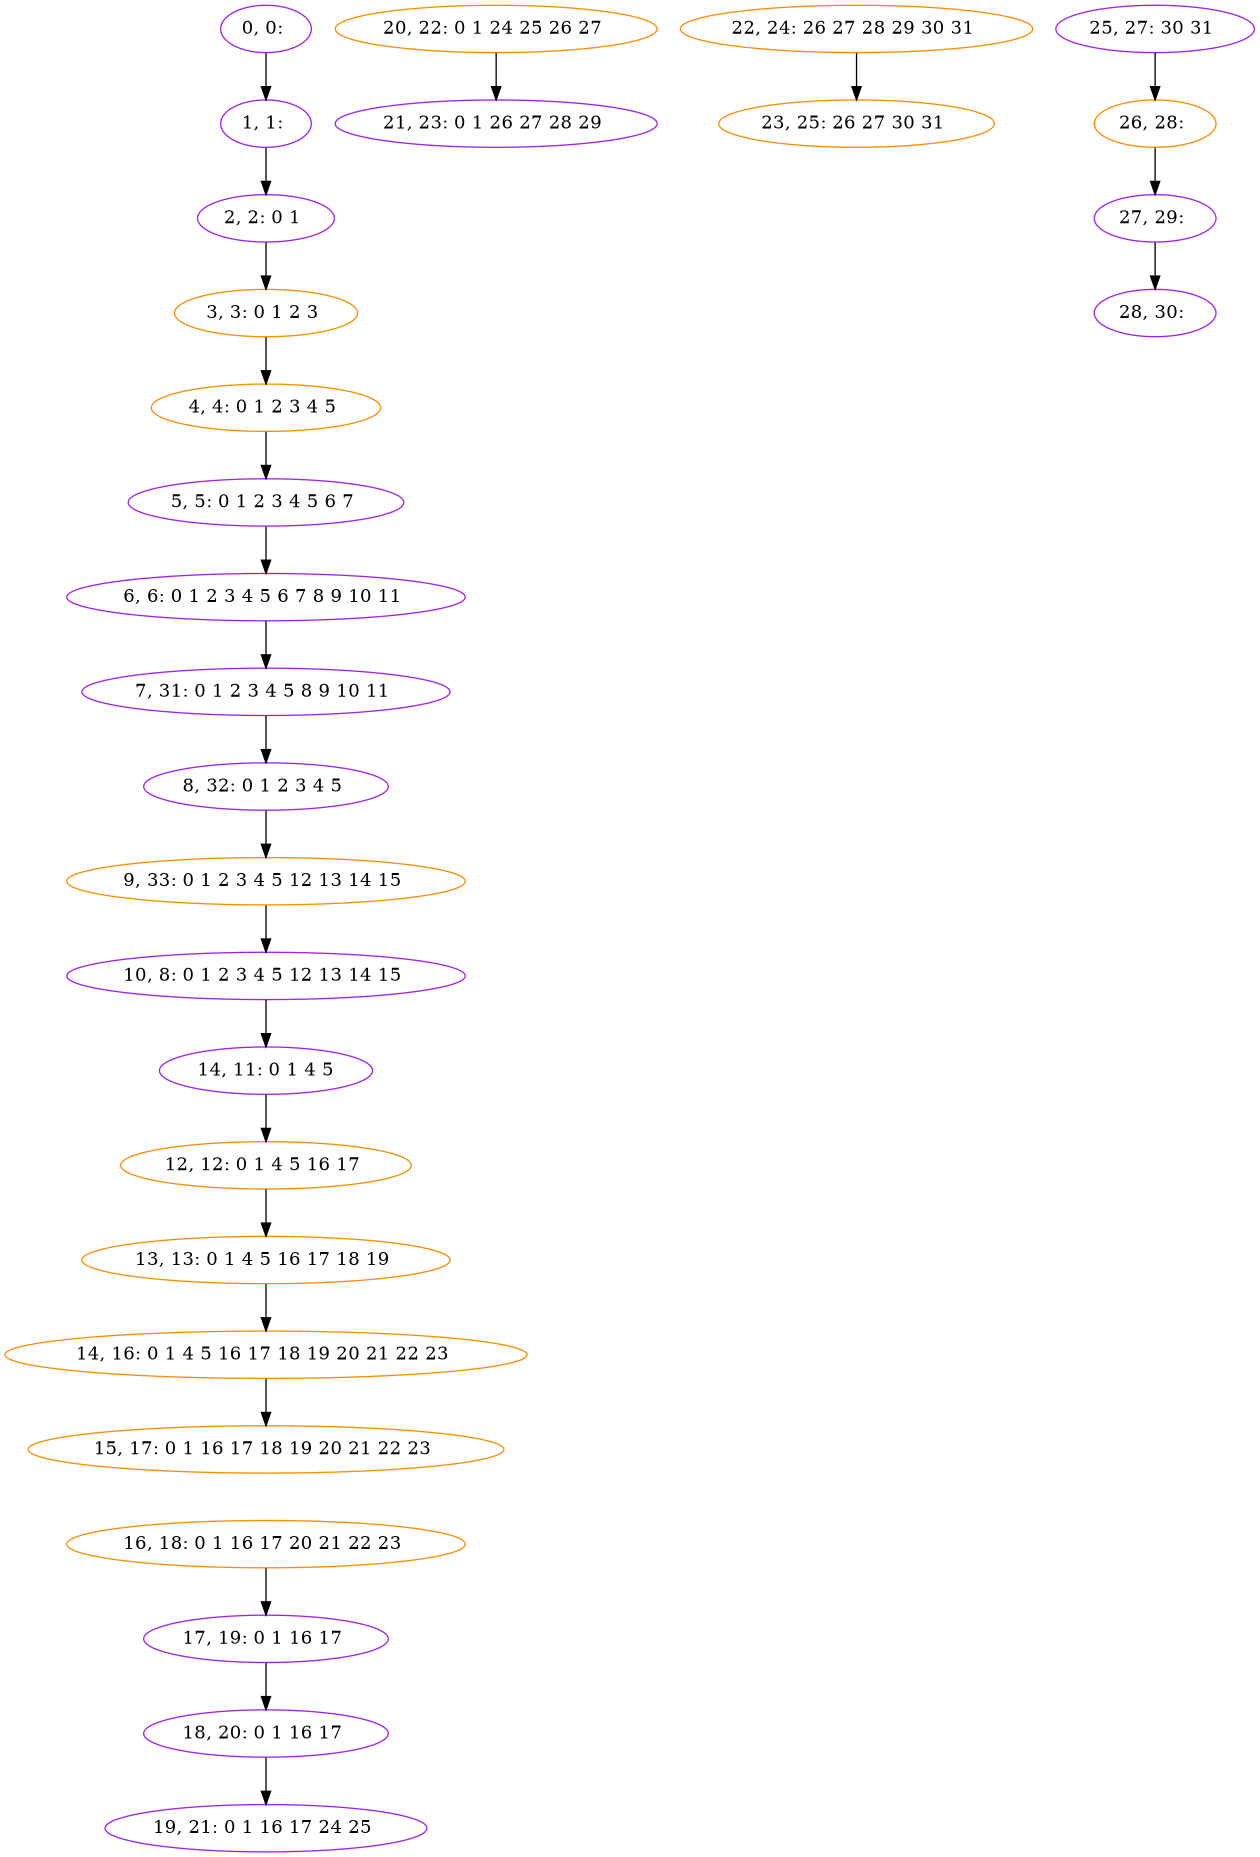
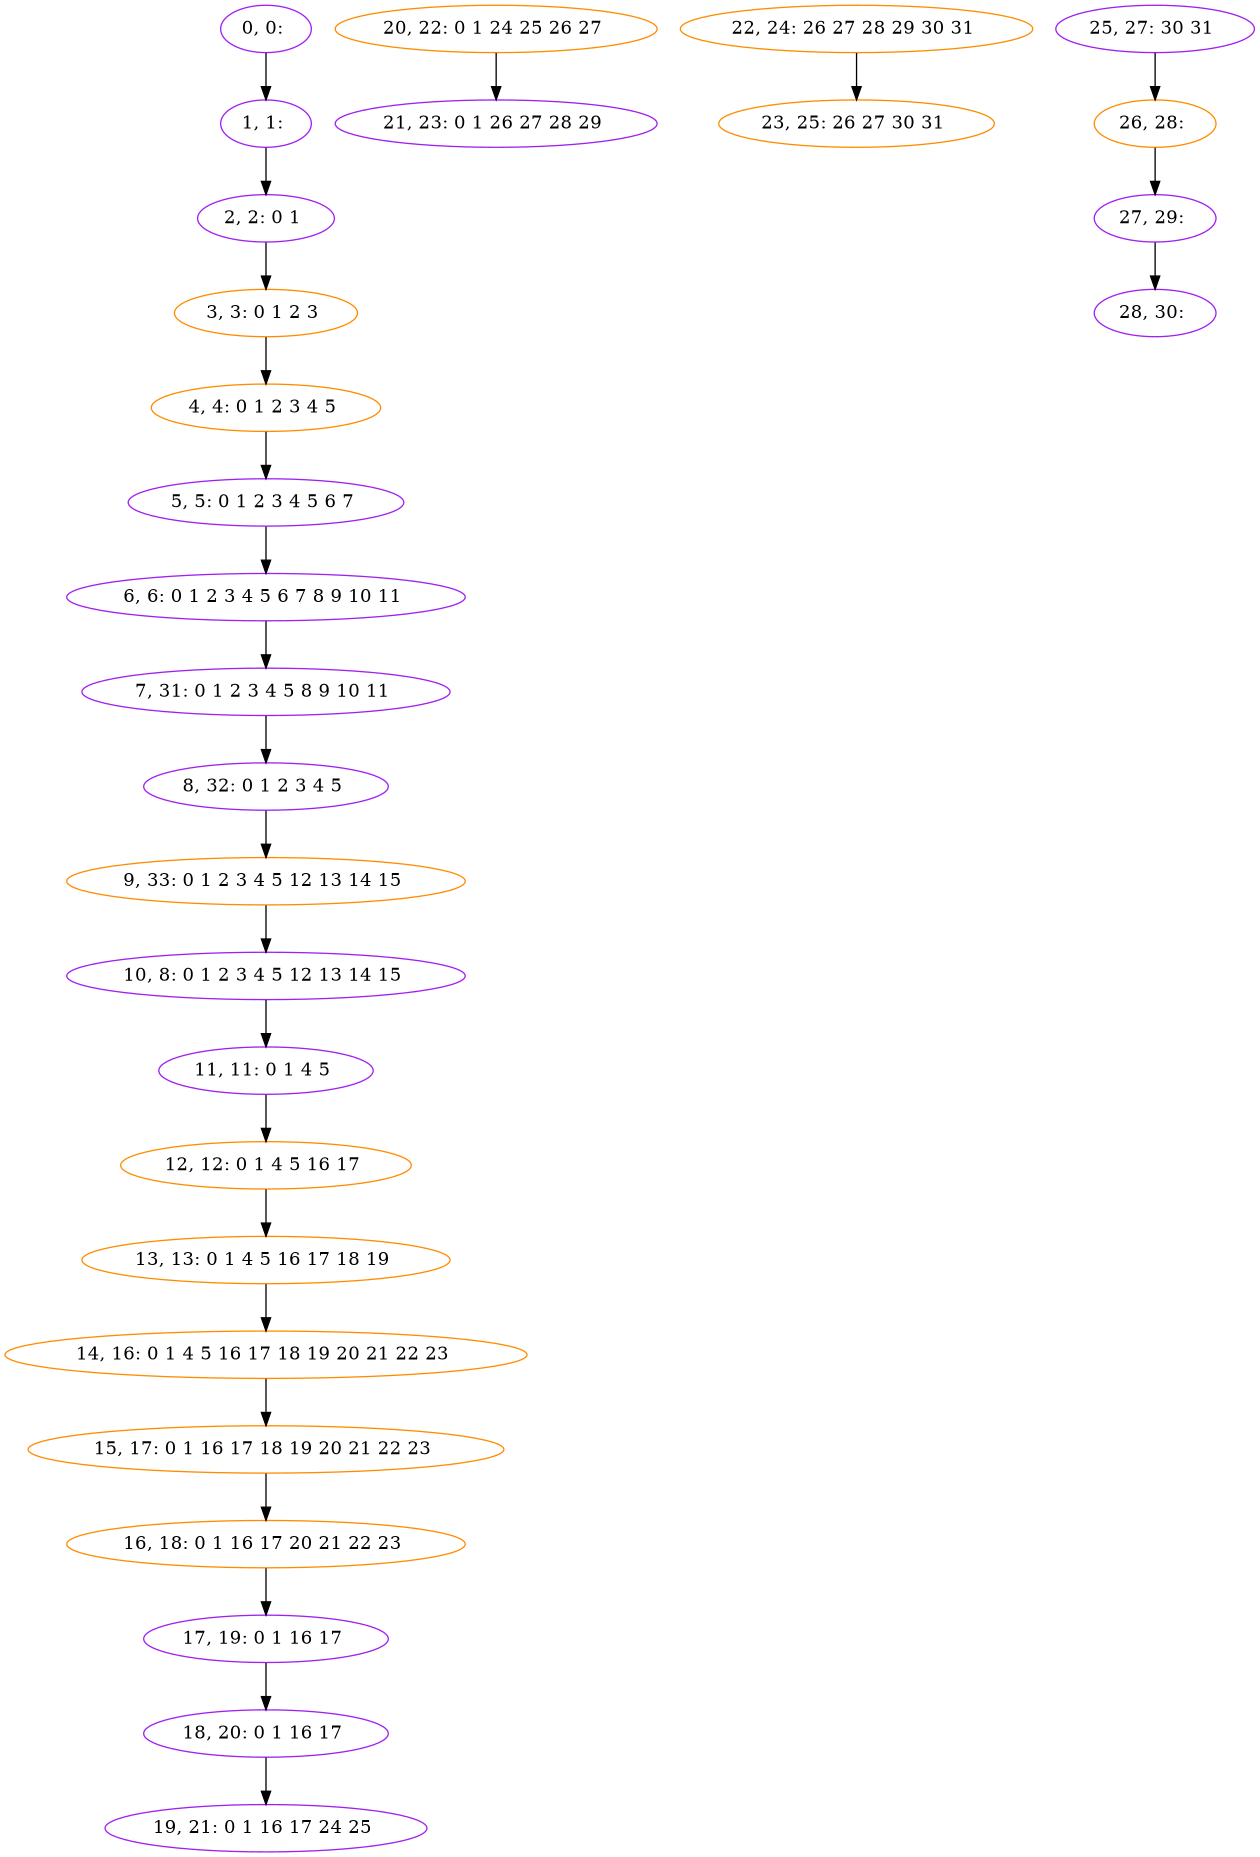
node "14, 11: 0 1 4 5": label "14, 11: 0 1 4 5" -> "11, 11: 0 1 4 5"
edge "15, 17: 0 1 16 17 18 19 20 21 22 23" -> "16, 18: 0 1 16 17 20 21 22 23": added
